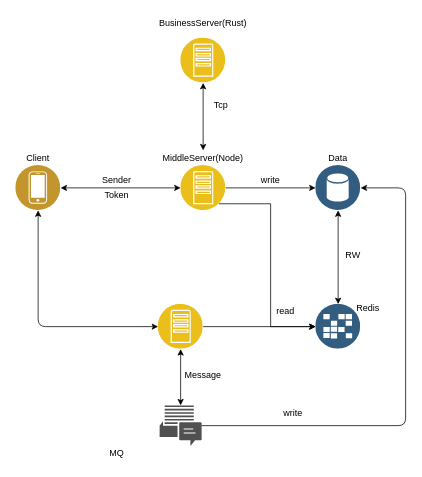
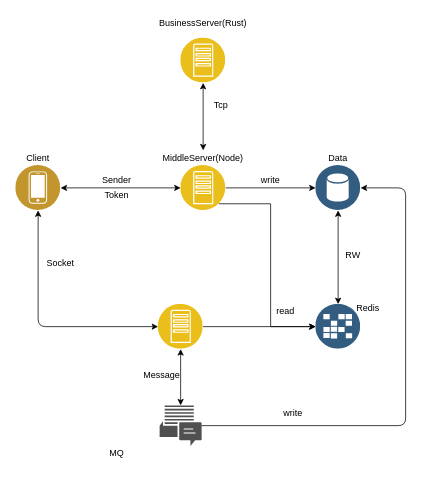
node "Socket": added
node "Message": moved (203, 375) -> (162, 375)
